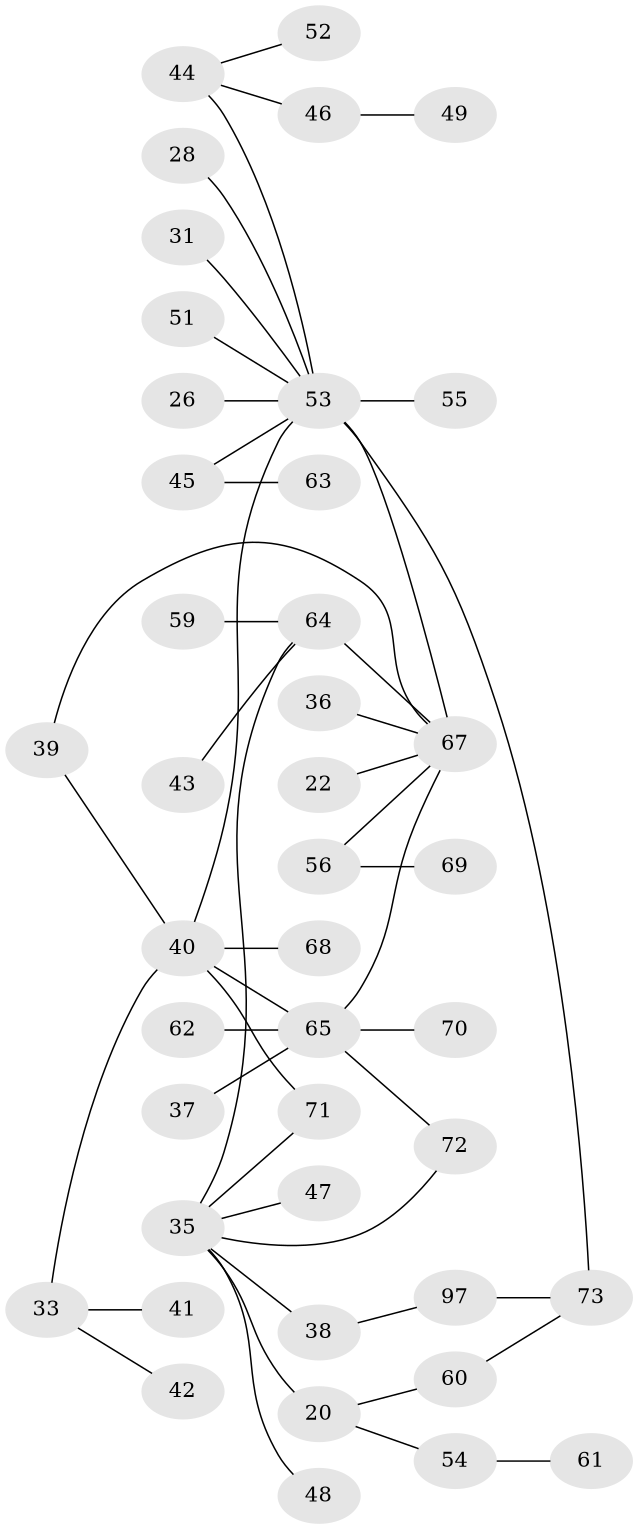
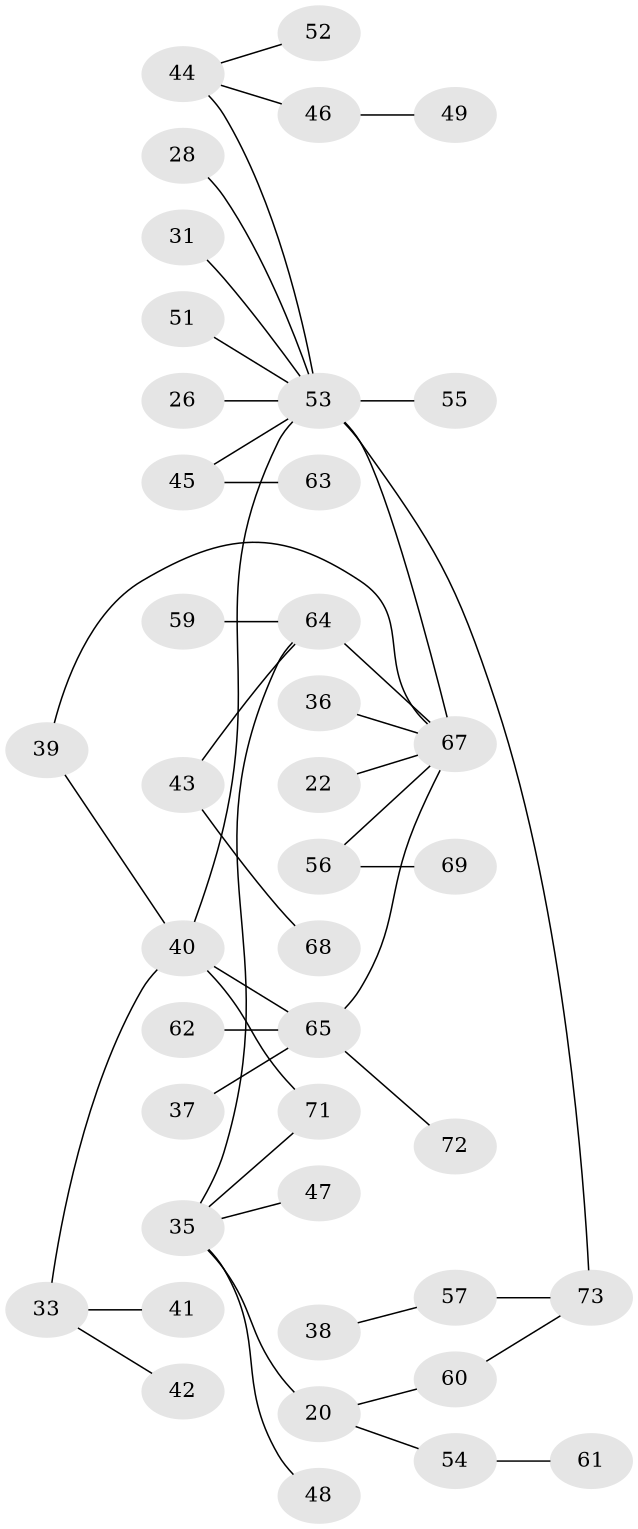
edge "40" -- "68": now "43" -- "68"
node "70": removed
edge "72" -- "35": removed
edge "35" -- "38": removed
node "97": label "97" -> "57"
